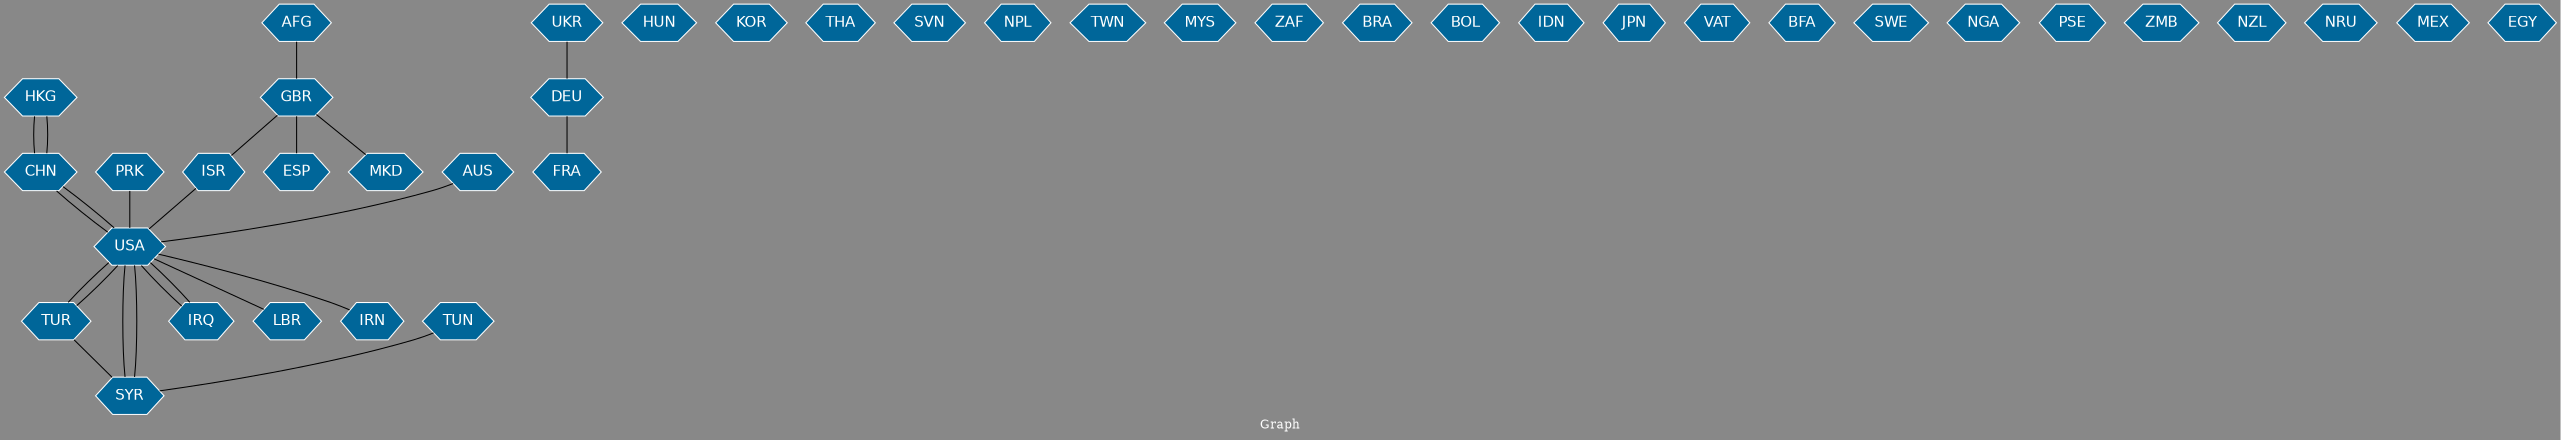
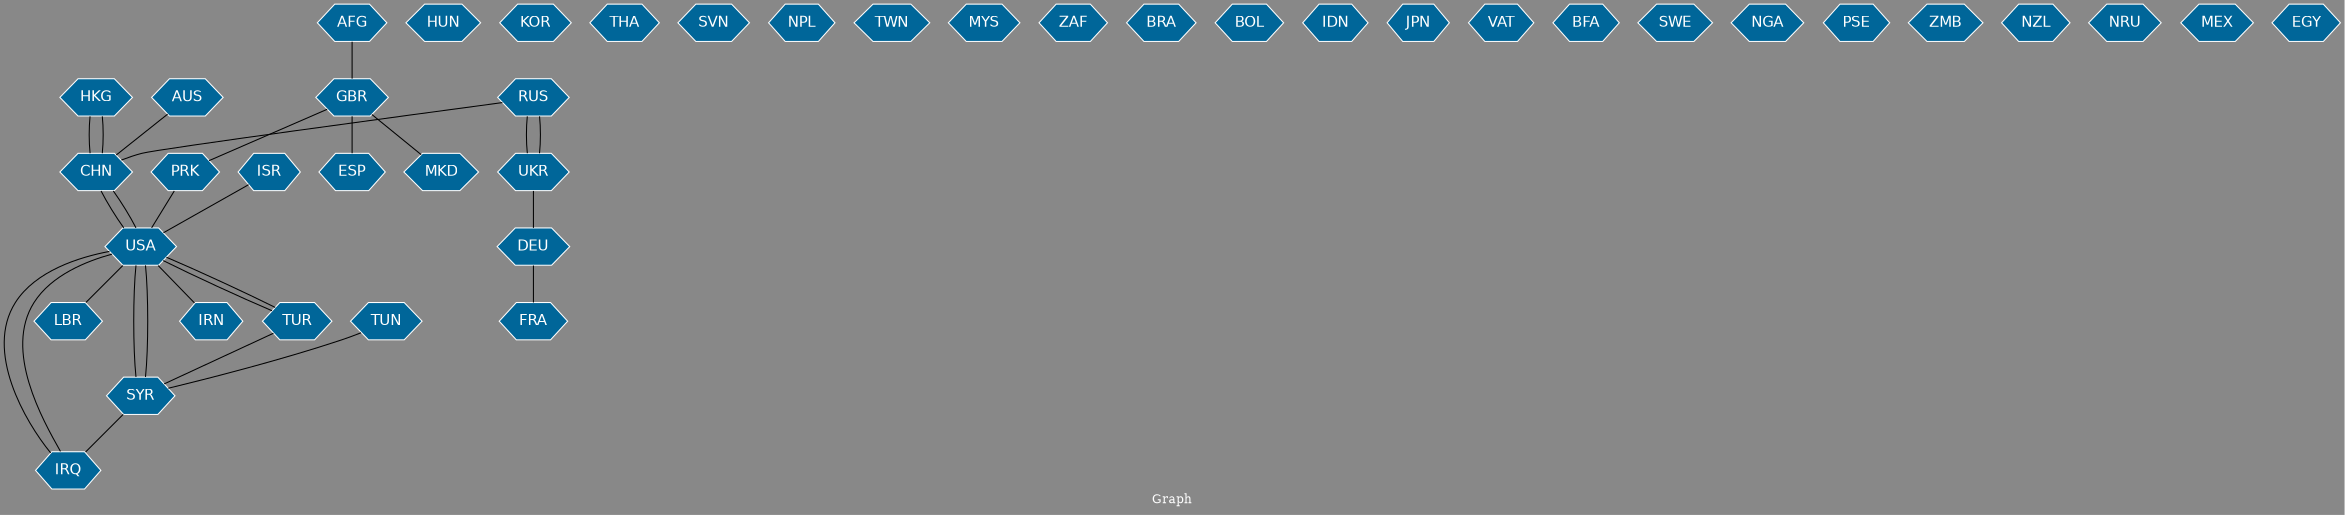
node "RUS": added
edge "GBR" -- "ISR": now "GBR" -- "PRK"
edge "AUS" -- "USA": now "AUS" -- "CHN"
edge "SYR" -- "IRQ": added
